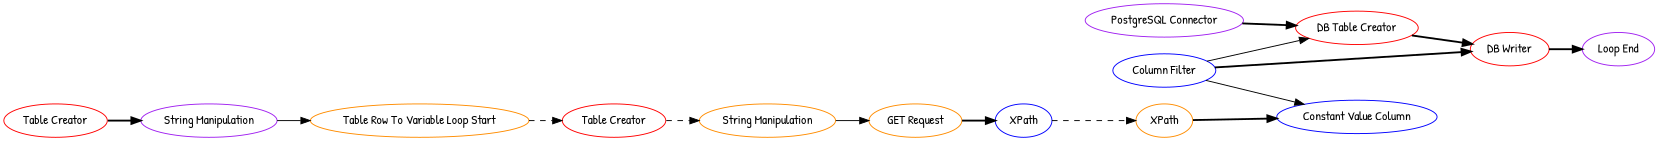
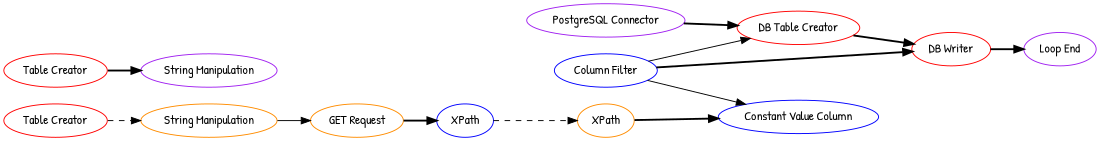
node "Table Row To Variable Loop Start": removed
